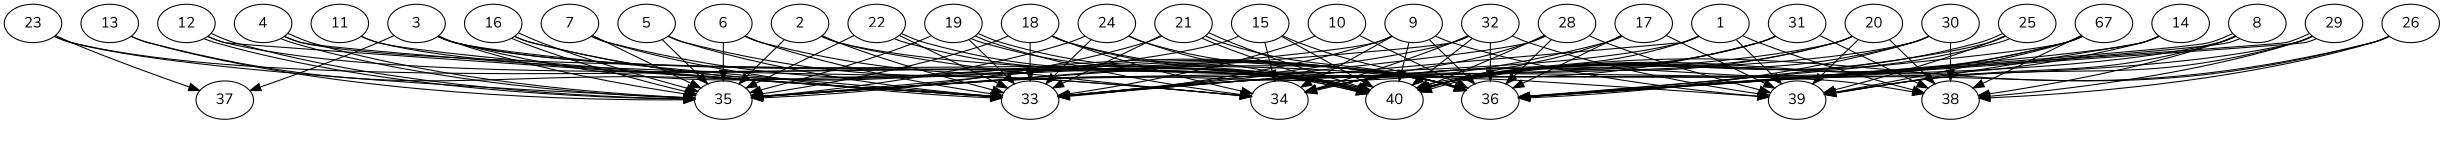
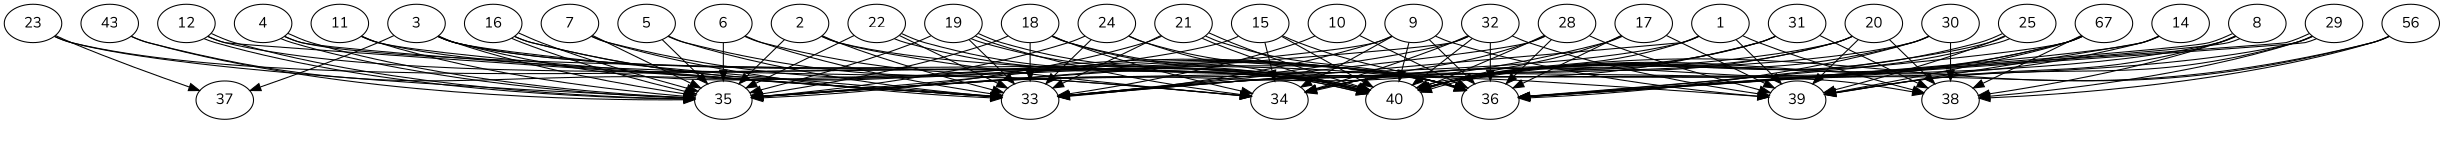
node "13": label "13" -> "43"
node "26": label "26" -> "56"
edge "11" -> "35": added
